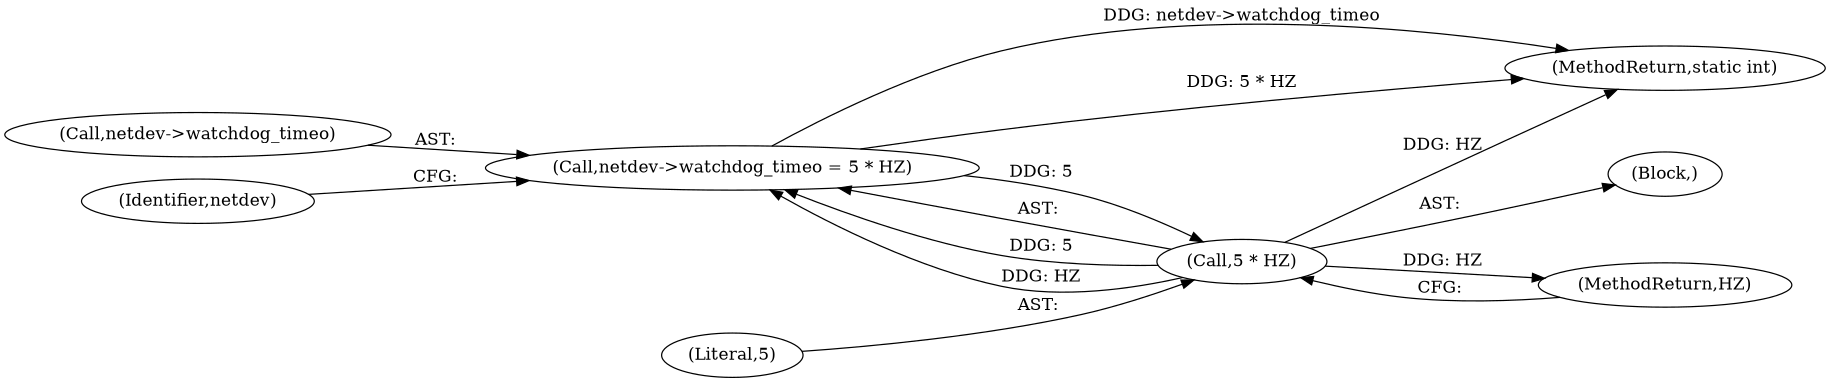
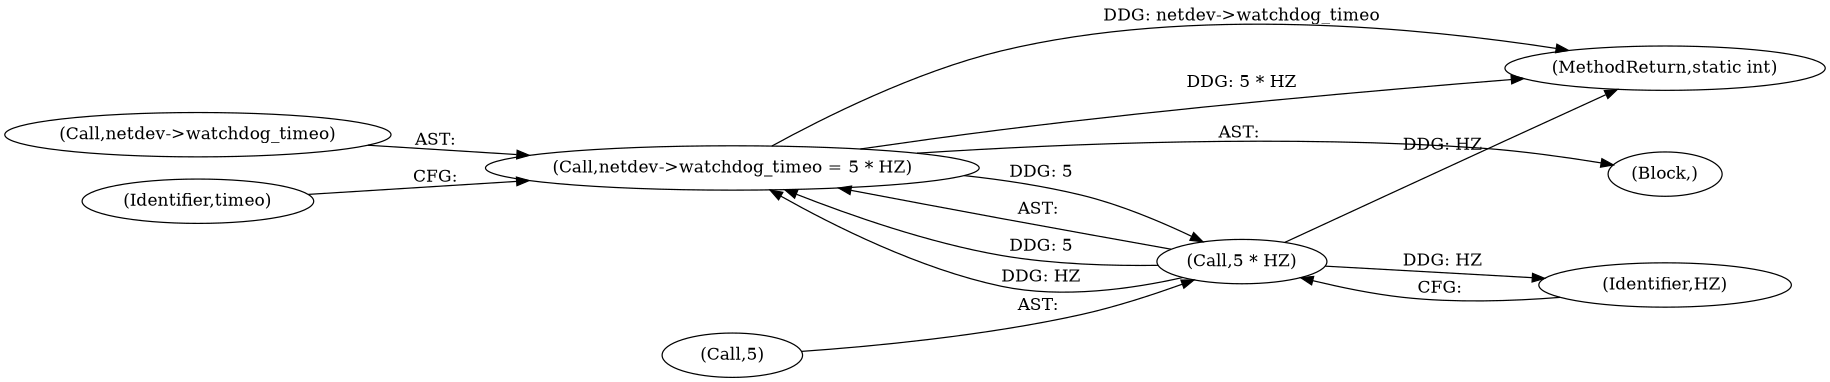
node "(Identifier,netdev)": label "(Identifier,netdev)" -> "(Identifier,timeo)"
edge "(Call,5 * HZ)" -> "(Block,)": now "(Call,netdev->watchdog_timeo = 5 * HZ)" -> "(Block,)"
node "(MethodReturn,HZ)": label "(MethodReturn,HZ)" -> "(Identifier,HZ)"
node "(Literal,5)": label "(Literal,5)" -> "(Call,5)"
